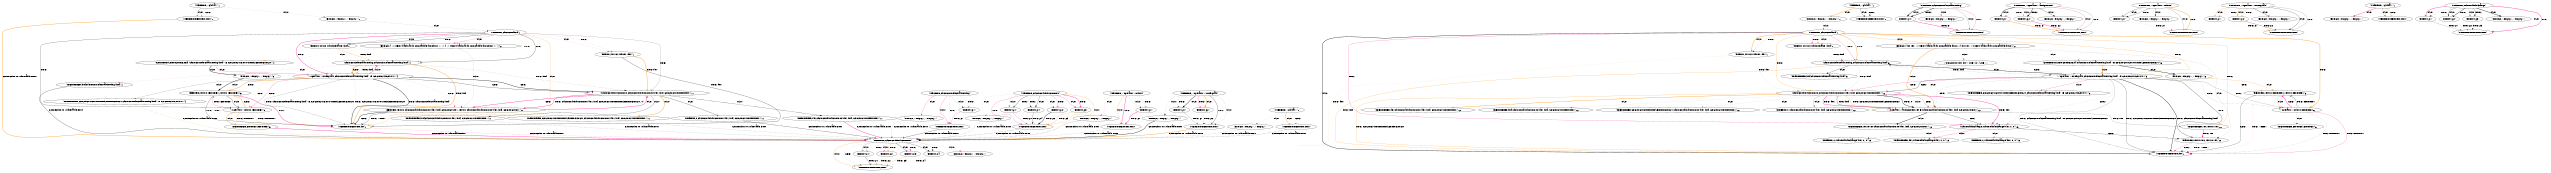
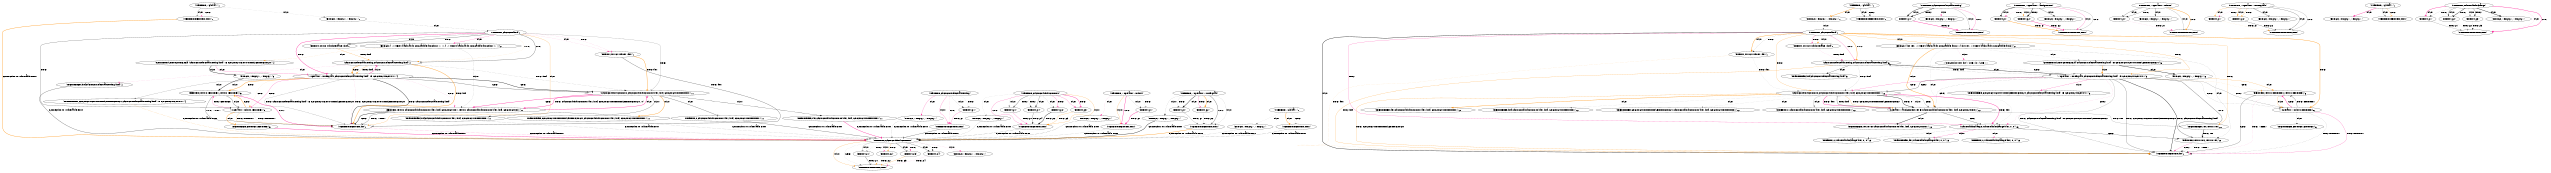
edge "(IDENTIFIER,ret,return ret;)" -> "(RETURN,return ret;,return ret;)": color deeppink -> black
